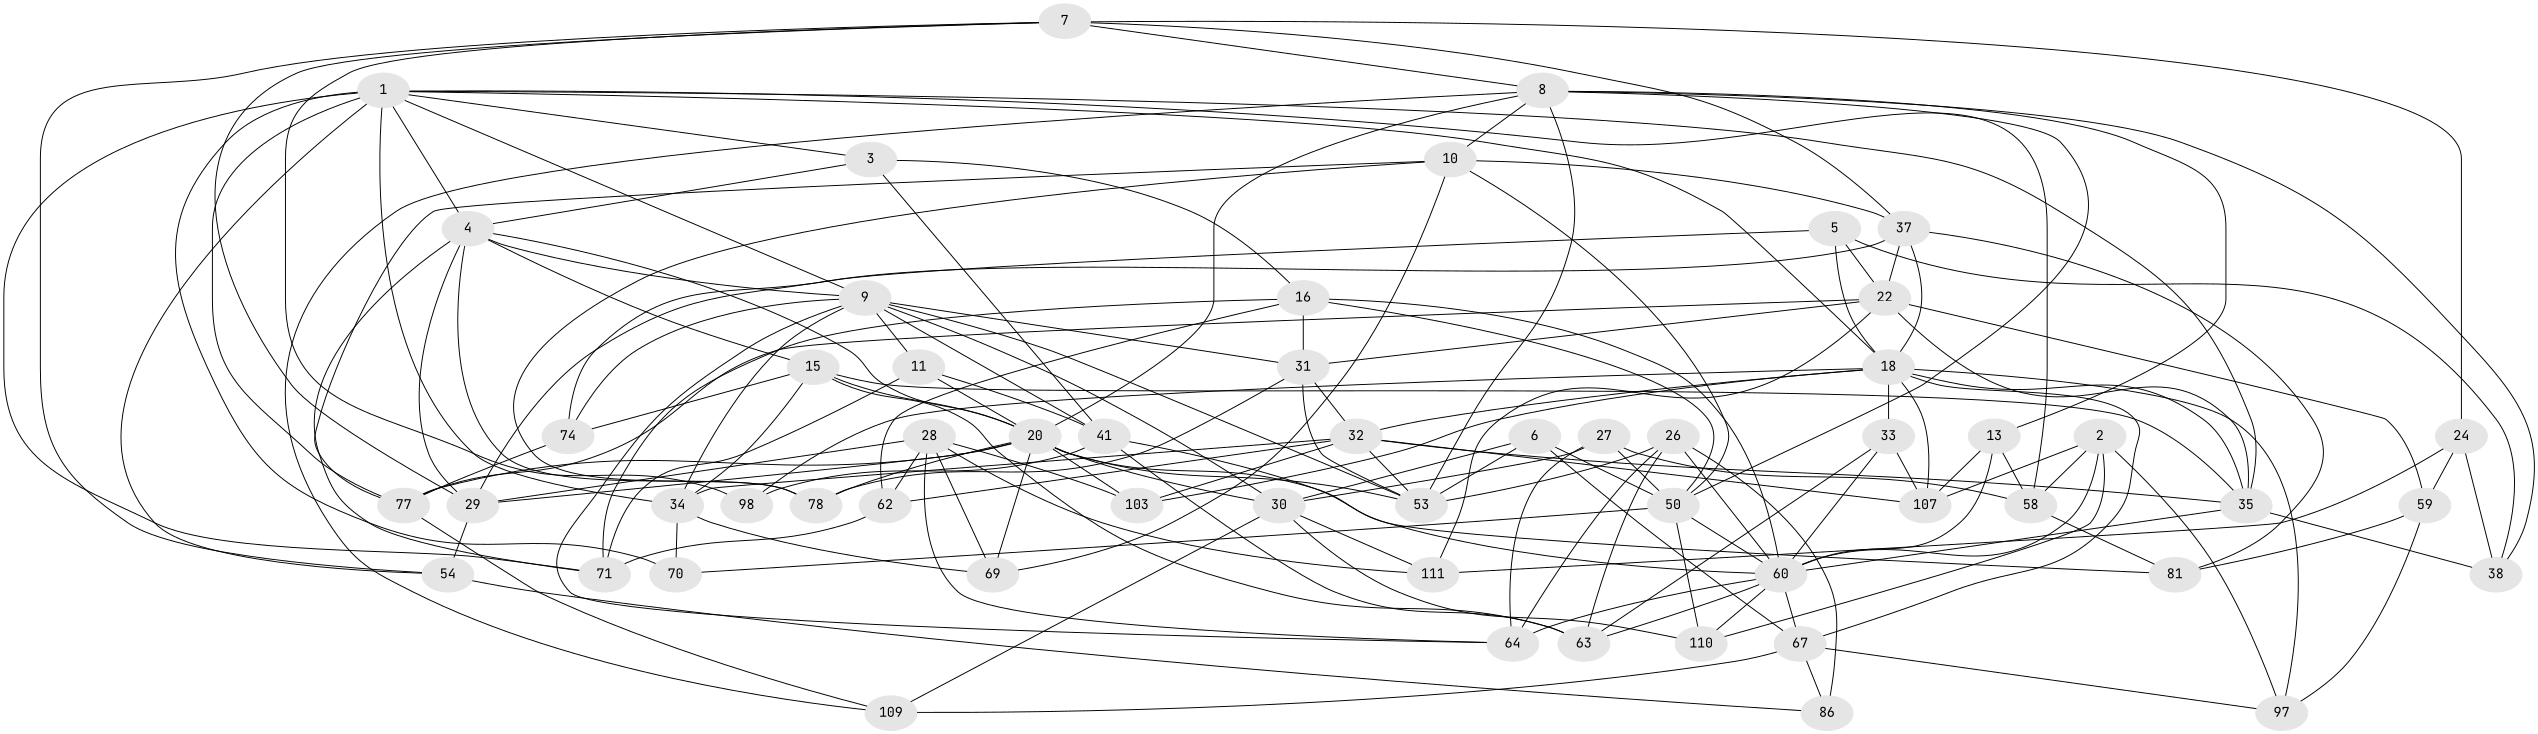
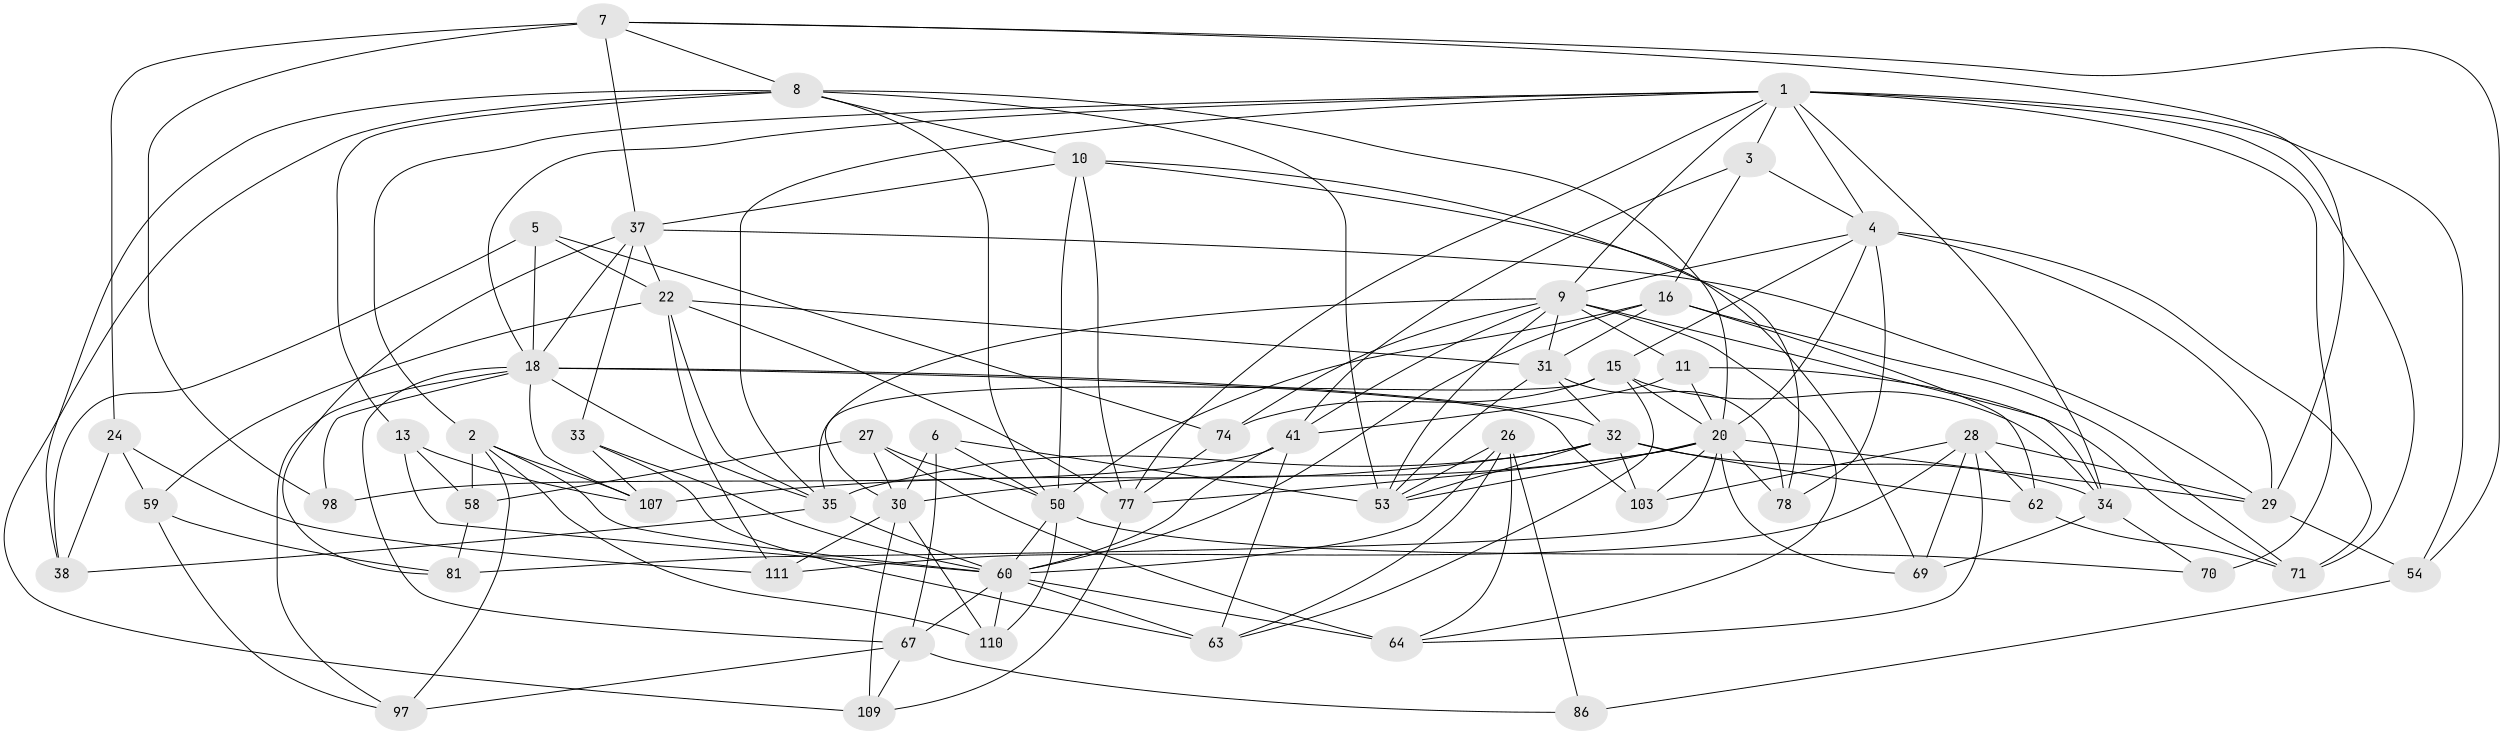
edge "1" -- "58": now "1" -- "2"
edge "18" -- "33": now "37" -- "33"
